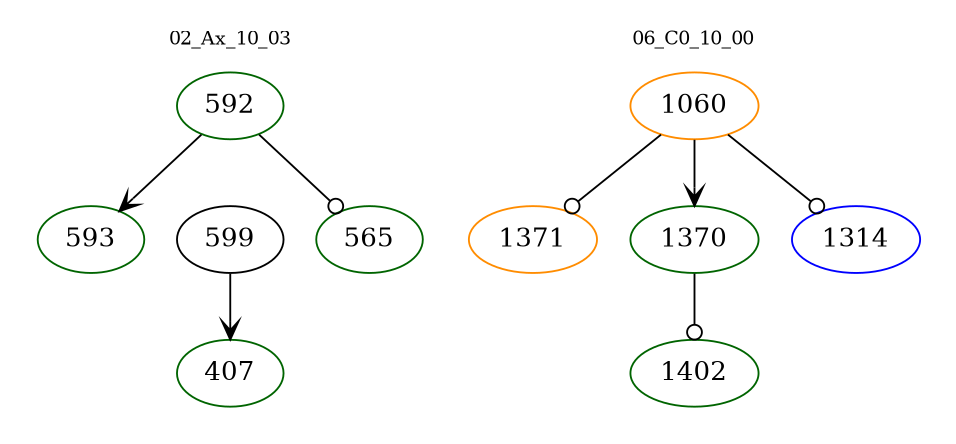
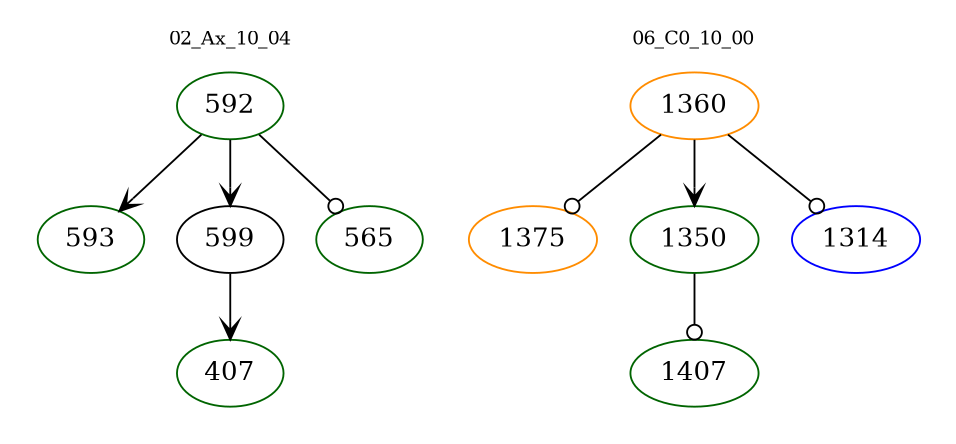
cluster "02_Ax_10_03": label "02_Ax_10_03" -> "02_Ax_10_04"
node "1060": label "1060" -> "1360"
edge "592" -> "599": added
node "1371": label "1371" -> "1375"
node "1370": label "1370" -> "1350"
node "1402": label "1402" -> "1407"
